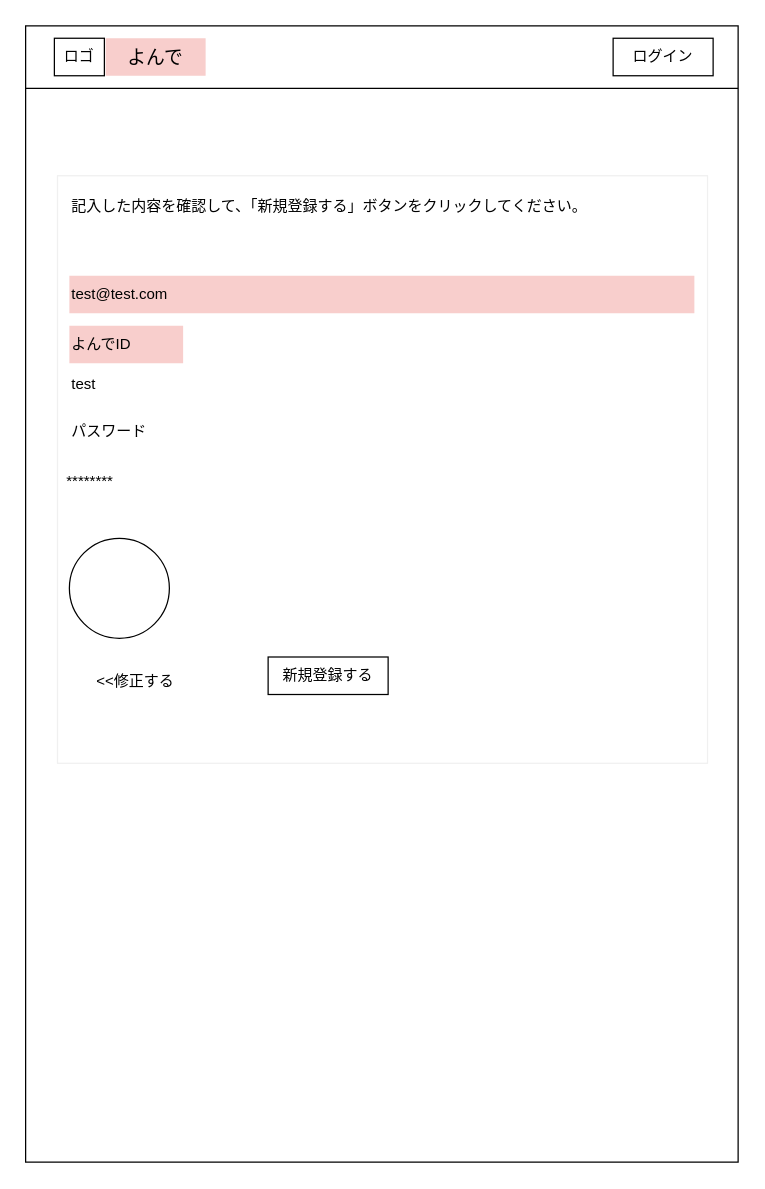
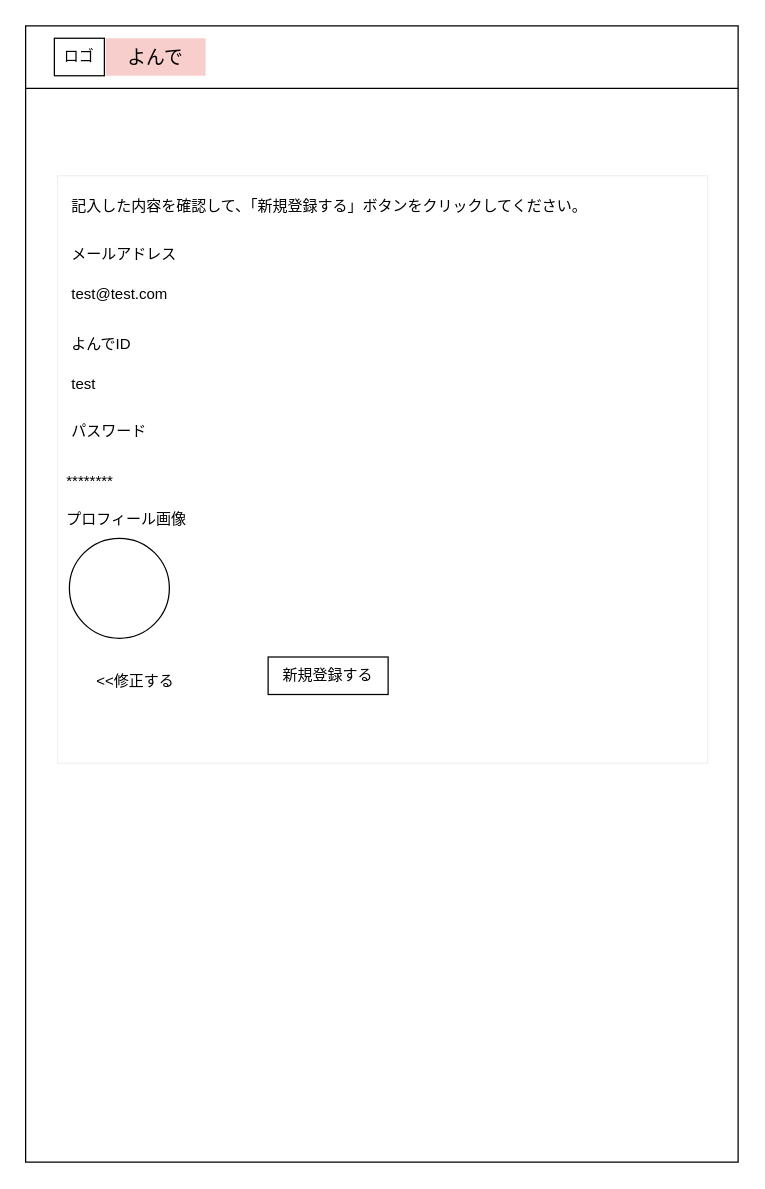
node "ログイン": removed
node "メールアドレス": added
node "test@test.com": fillcolor #f8cecc -> #ffffff
node "よんでID": fillcolor #f8cecc -> #ffffff
node "プロフィール画像": added
